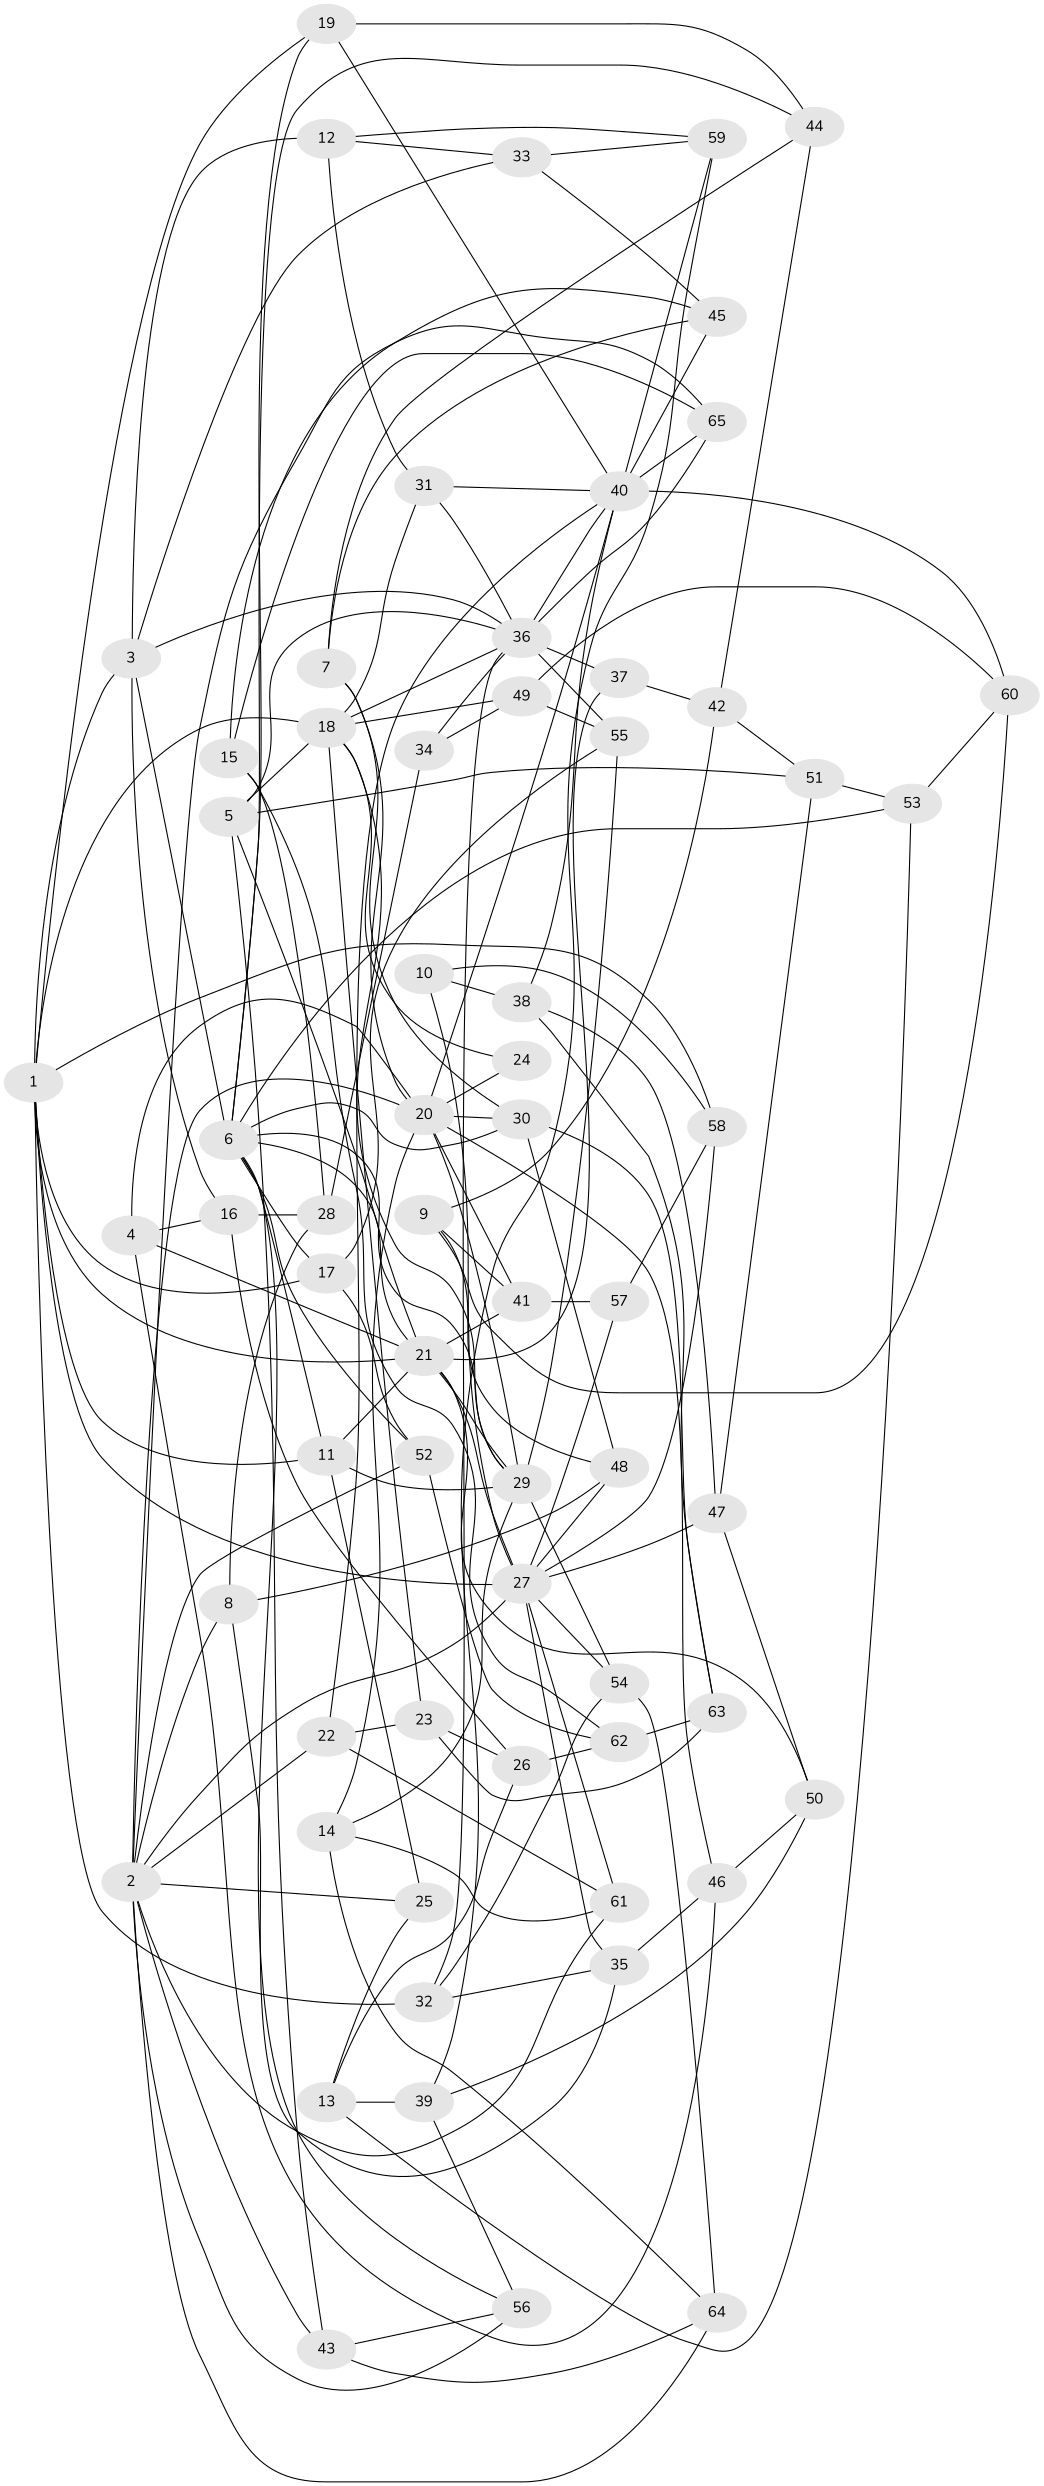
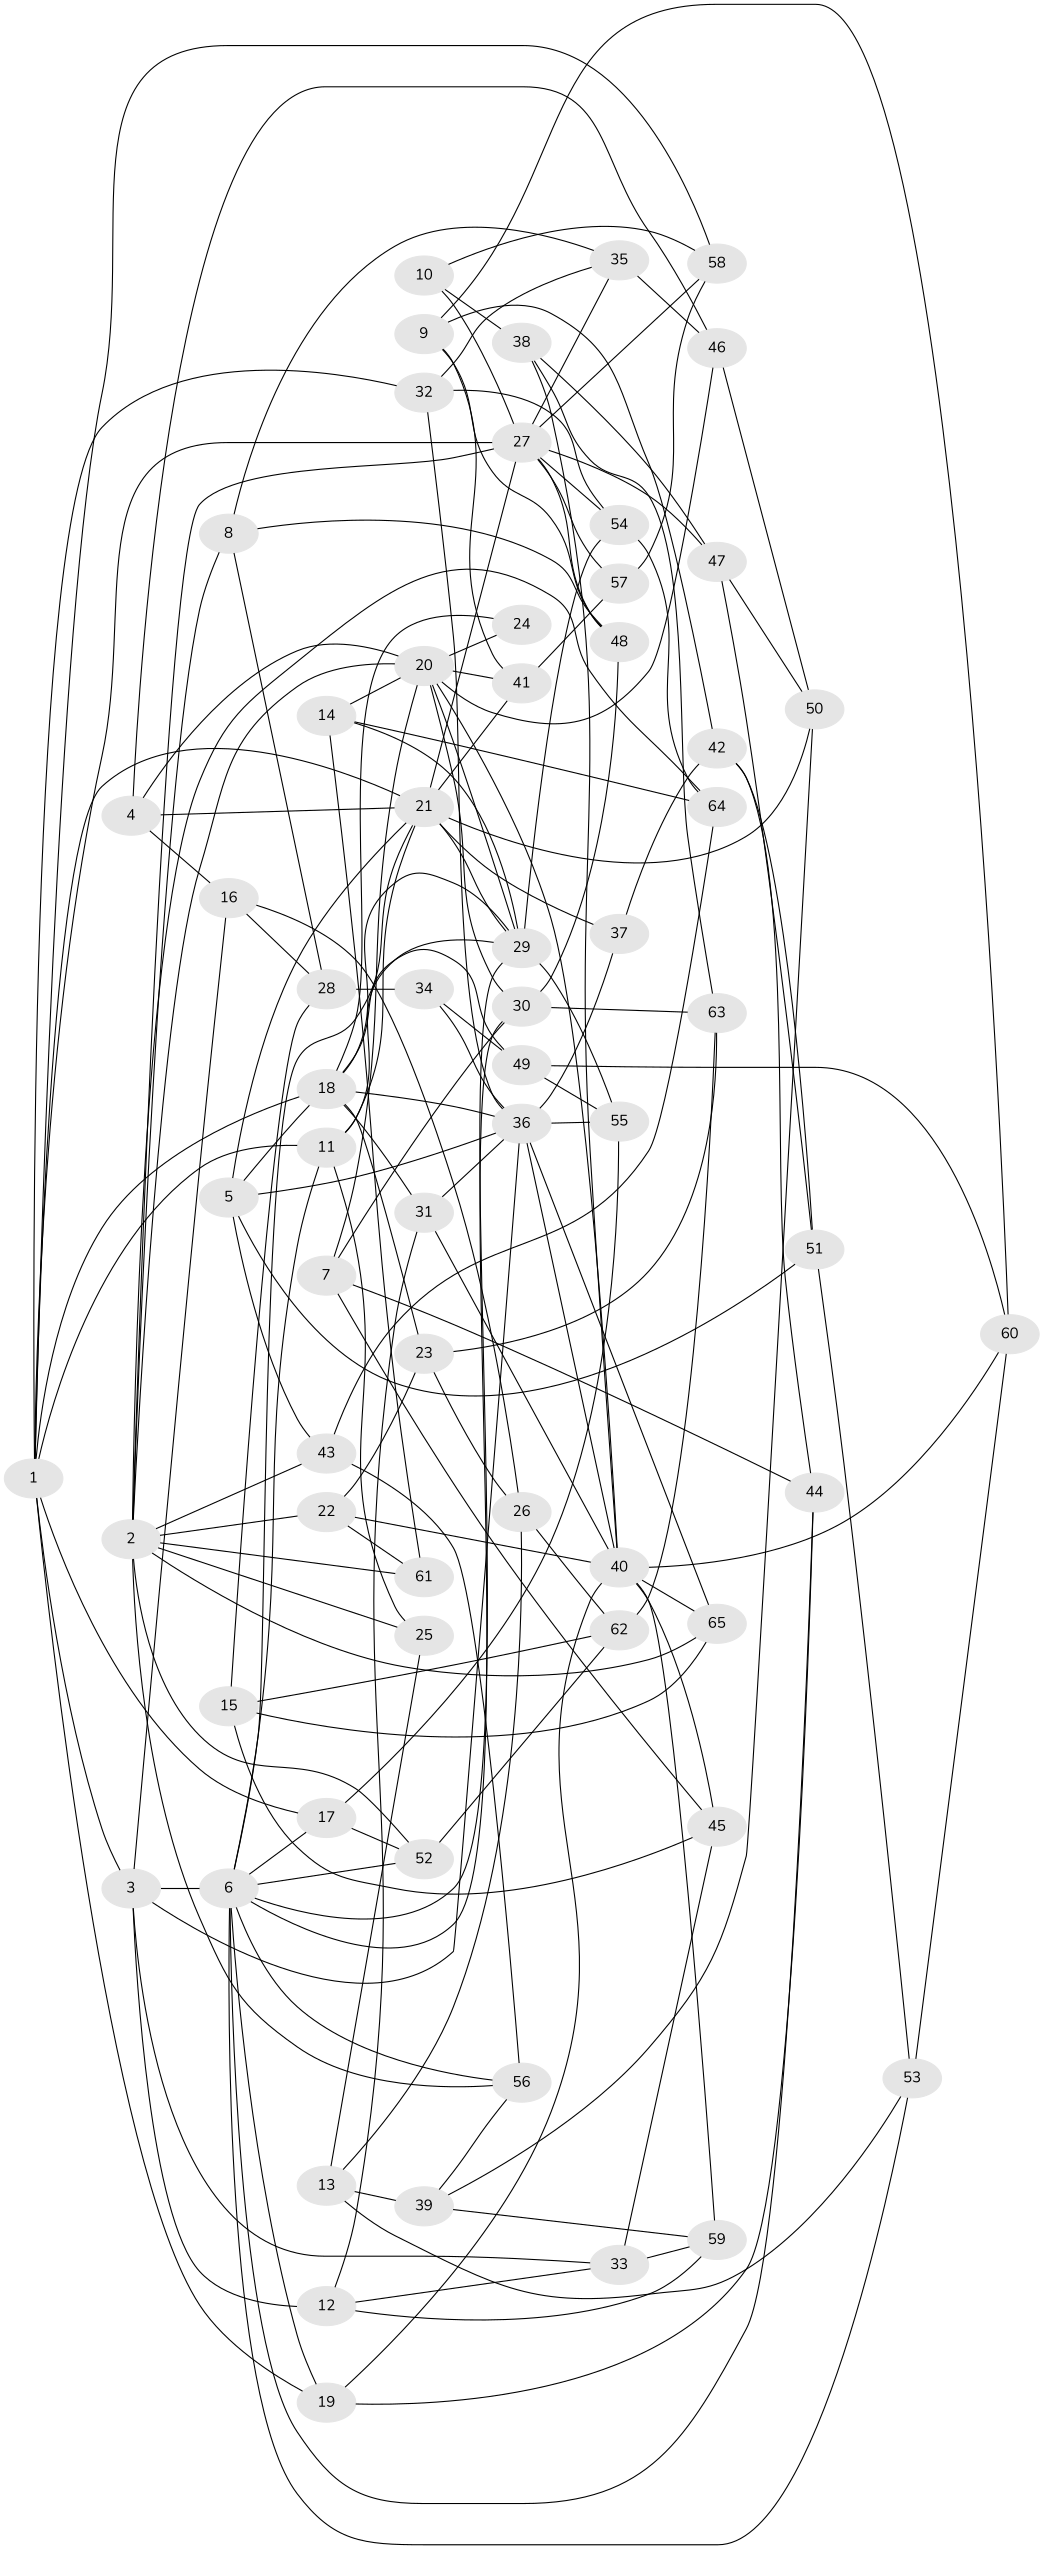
edge "27" -- "61": removed
